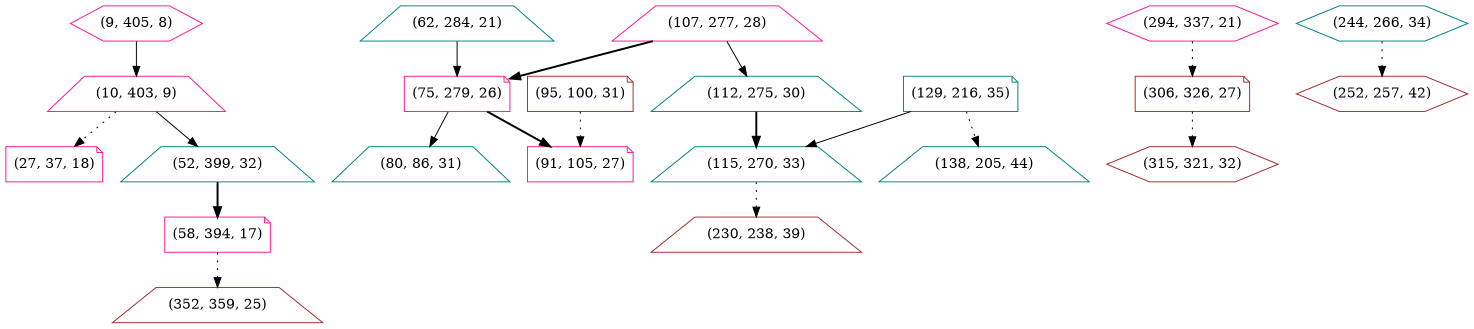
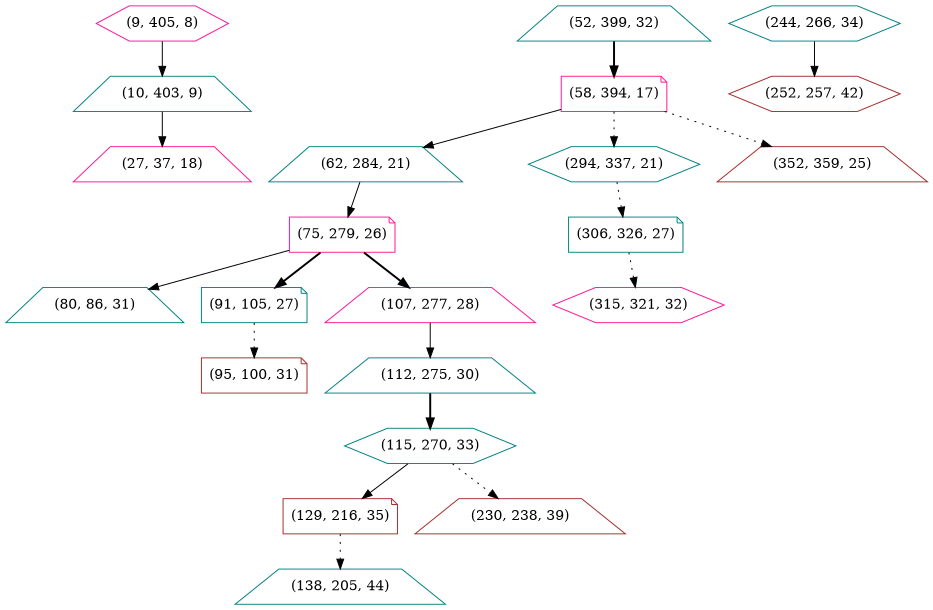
node "(294, 337, 21)": color deeppink -> teal
edge "(244, 266, 34)" -> "(252, 257, 42)": style dotted -> solid
edge "(107, 277, 28)" -> "(75, 279, 26)": reversed
node "(10, 403, 9)": color deeppink -> teal
node "(129, 216, 35)": color teal -> brown
node "(306, 326, 27)": color brown -> teal
edge "(95, 100, 31)" -> "(91, 105, 27)": reversed
edge "(58, 394, 17)" -> "(294, 337, 21)": added
edge "(10, 403, 9)" -> "(27, 37, 18)": style dotted -> solid
edge "(10, 403, 9)" -> "(52, 399, 32)": removed
edge "(58, 394, 17)" -> "(62, 284, 21)": added
edge "(129, 216, 35)" -> "(115, 270, 33)": reversed
node "(27, 37, 18)": shape note -> trapezium
node "(91, 105, 27)": color deeppink -> teal
node "(115, 270, 33)": shape trapezium -> hexagon
node "(315, 321, 32)": color brown -> deeppink
